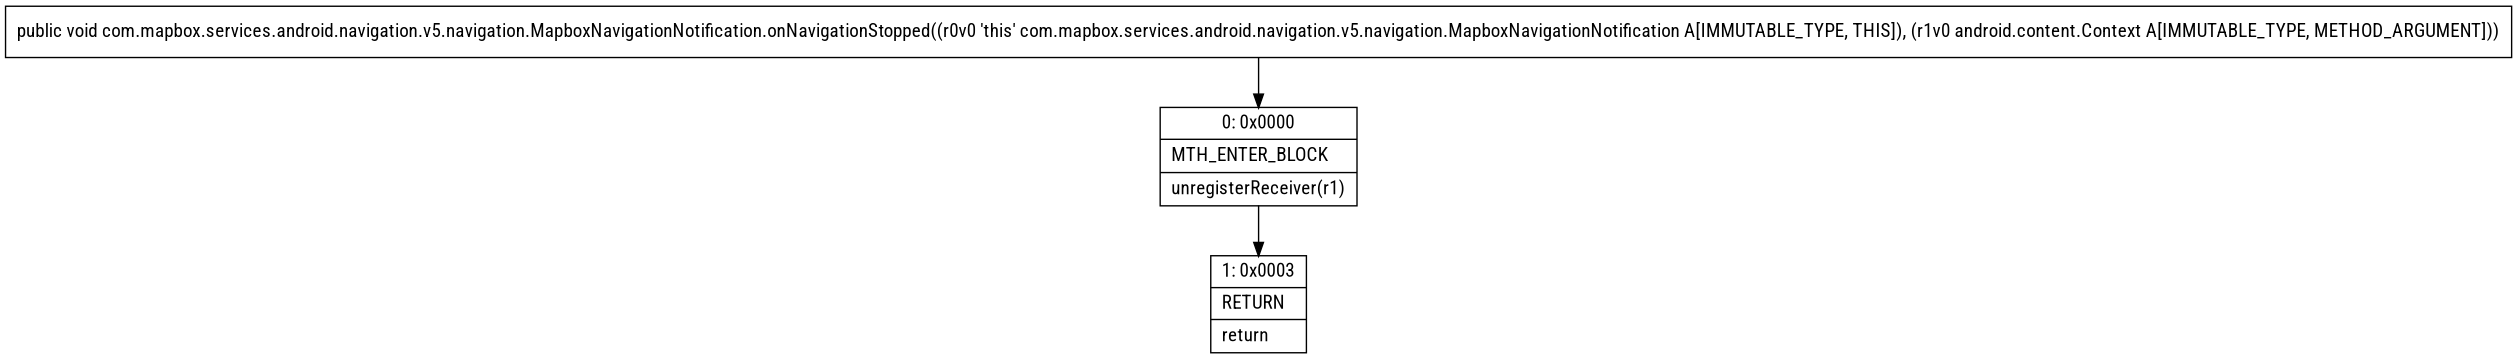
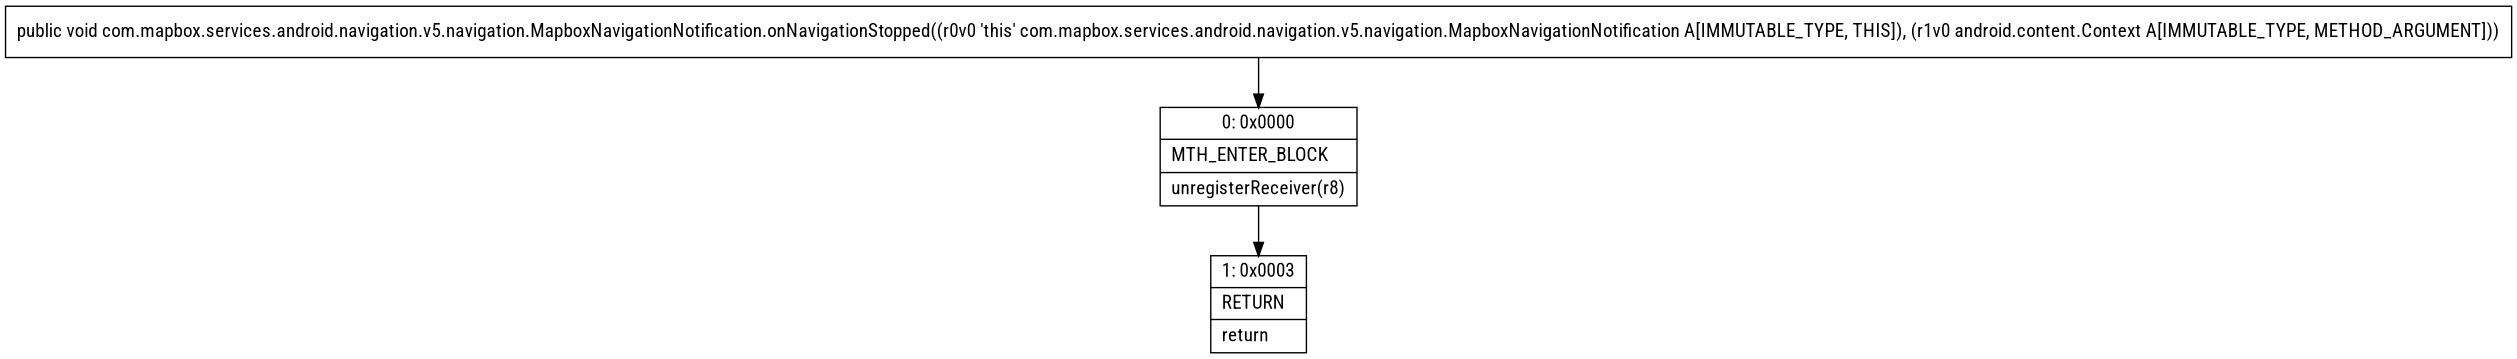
node "0: 0x0000": text "unregisterReceiver(r1)" -> "unregisterReceiver(r8)"
